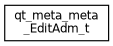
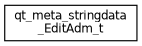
node "qt_meta_meta _EditAdm_t": label "qt_meta_meta _EditAdm_t" -> "qt_meta_stringdata _EditAdm_t"
